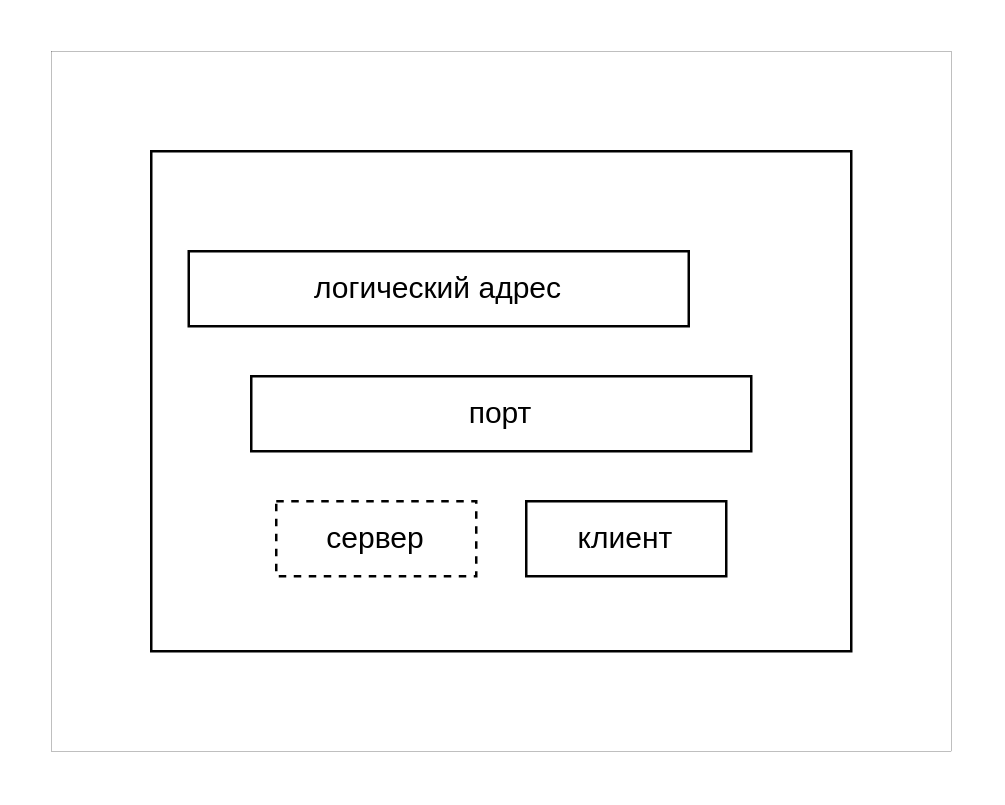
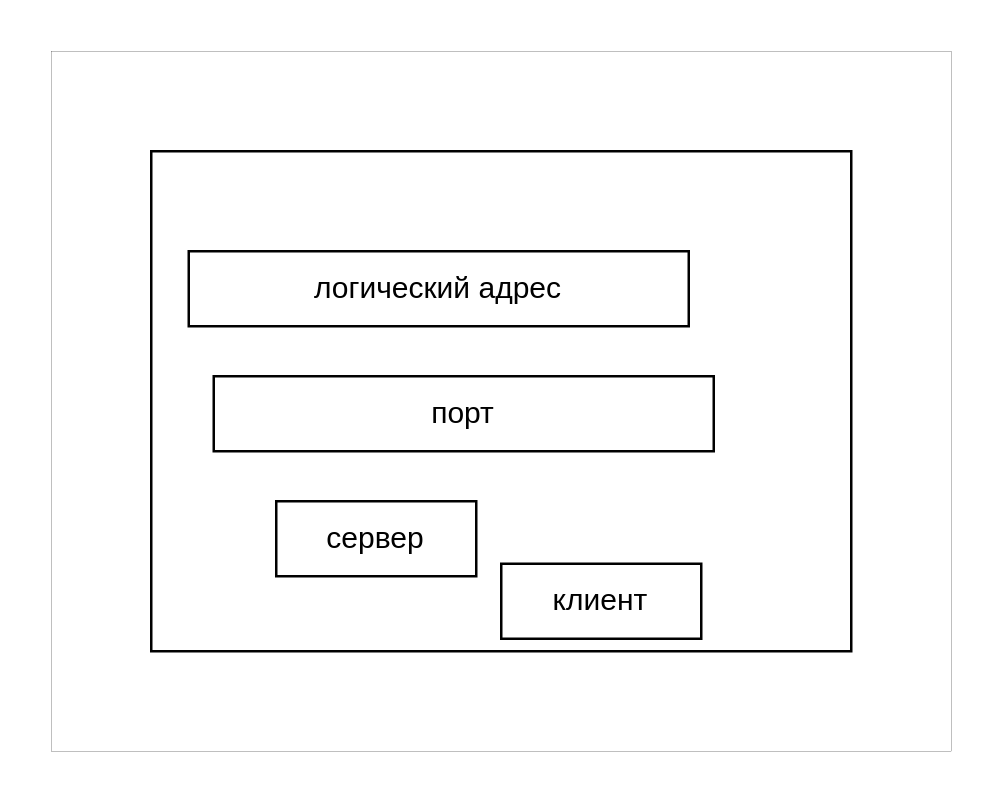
node "порт": moved (501, 414) -> (464, 414)
node "сервер": style dashed -> solid
node "клиент": moved (626, 539) -> (601, 601)
